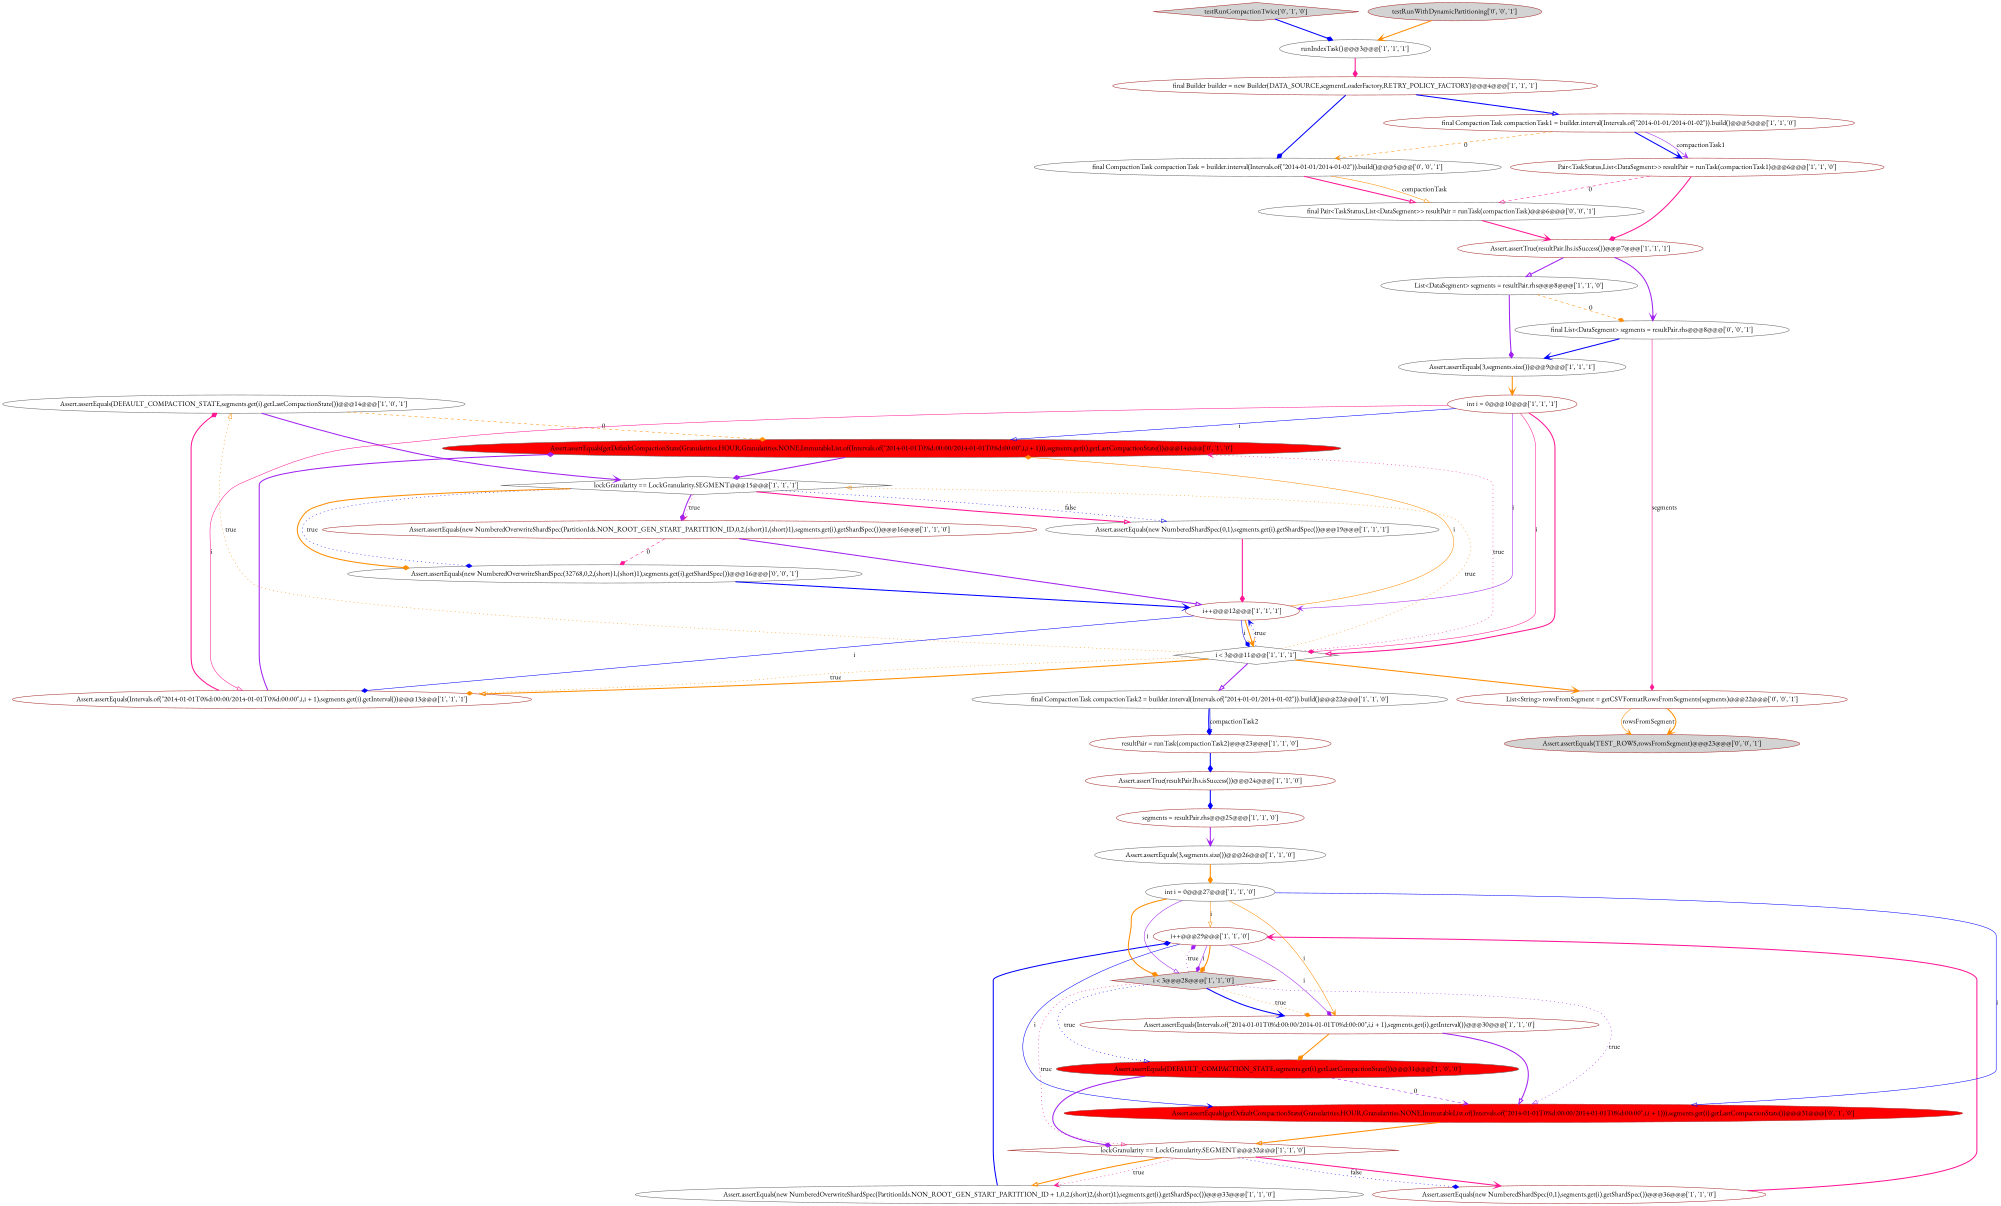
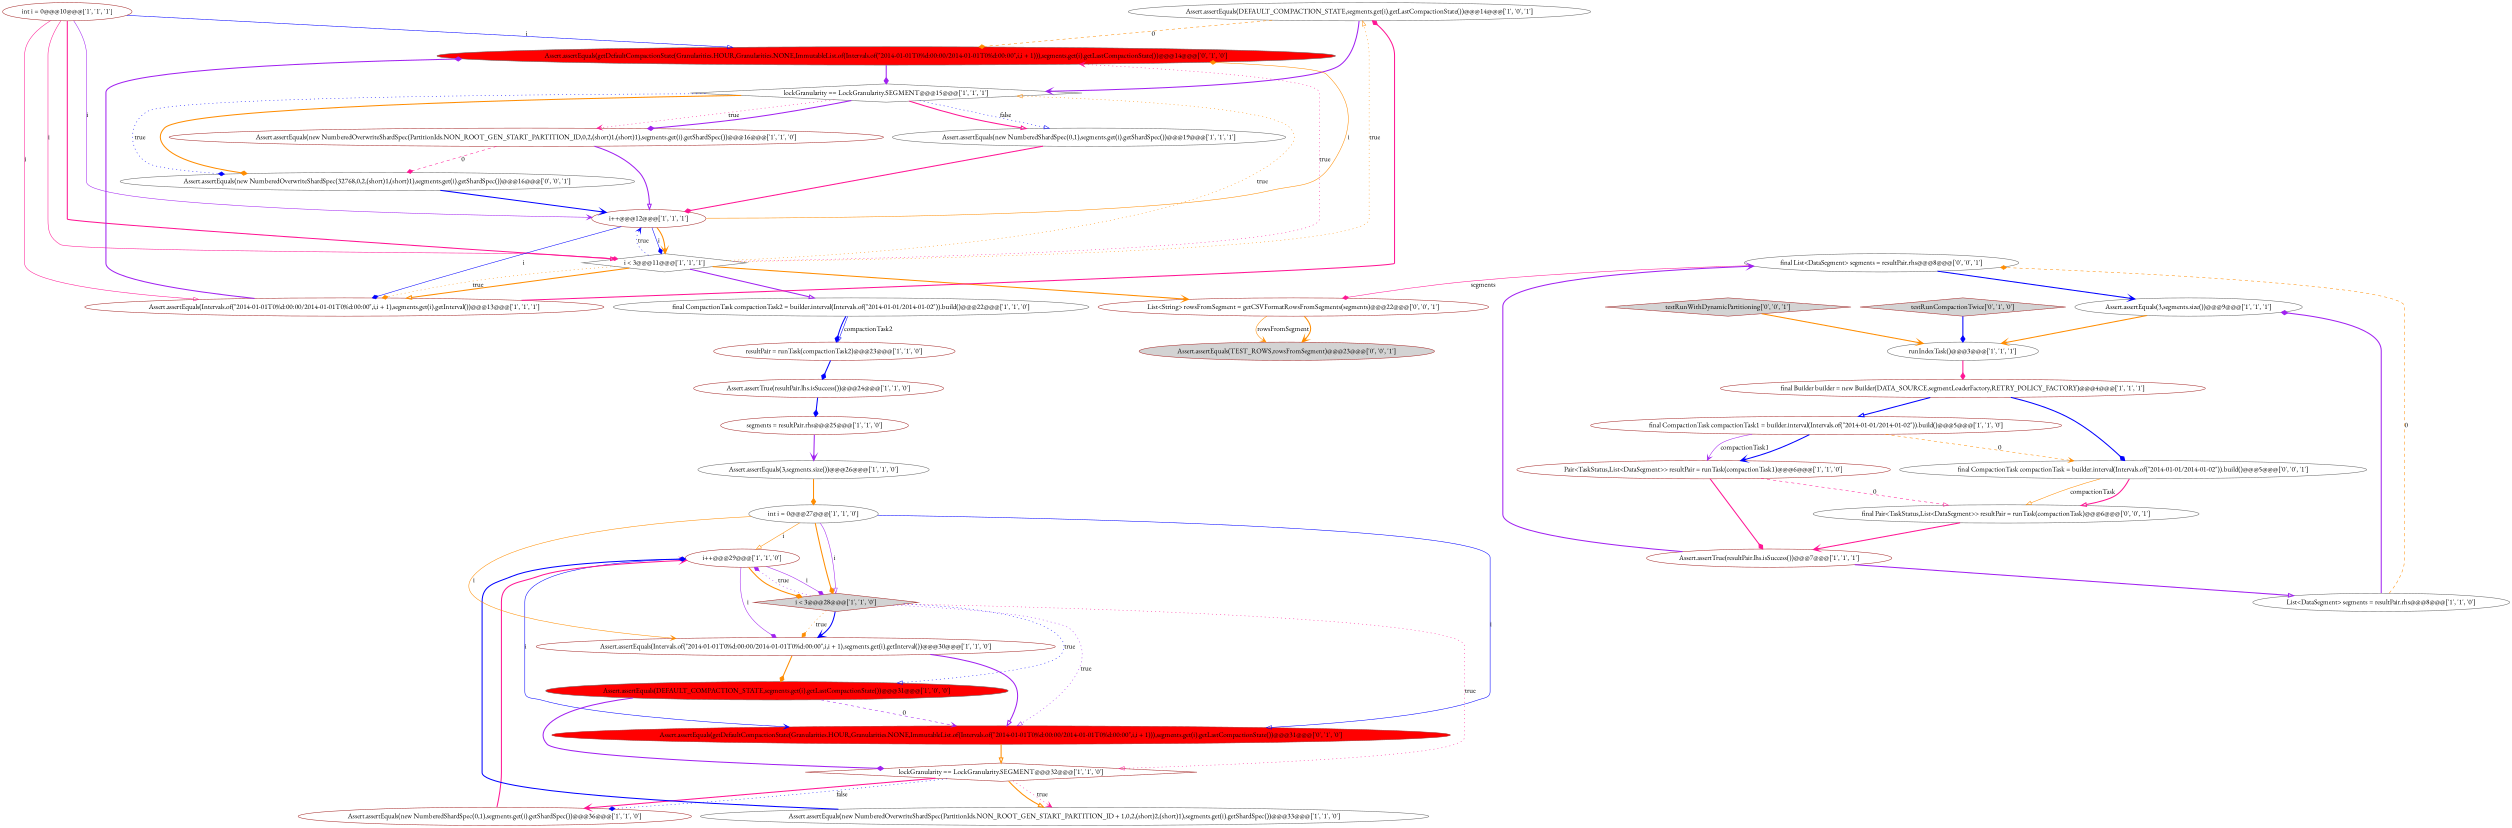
node "testRunWithDynamicPartitioning['0', '0', '1']": shape ellipse -> diamond
edge "Assert.assertEquals(3,segments.size())@@@9@@@['1', '1', '1']" -> "int i = 0@@@10@@@['1', '1', '1']": now "Assert.assertEquals(3,segments.size())@@@9@@@['1', '1', '1']" -> "runIndexTask()@@@3@@@['1', '1', '1']"
